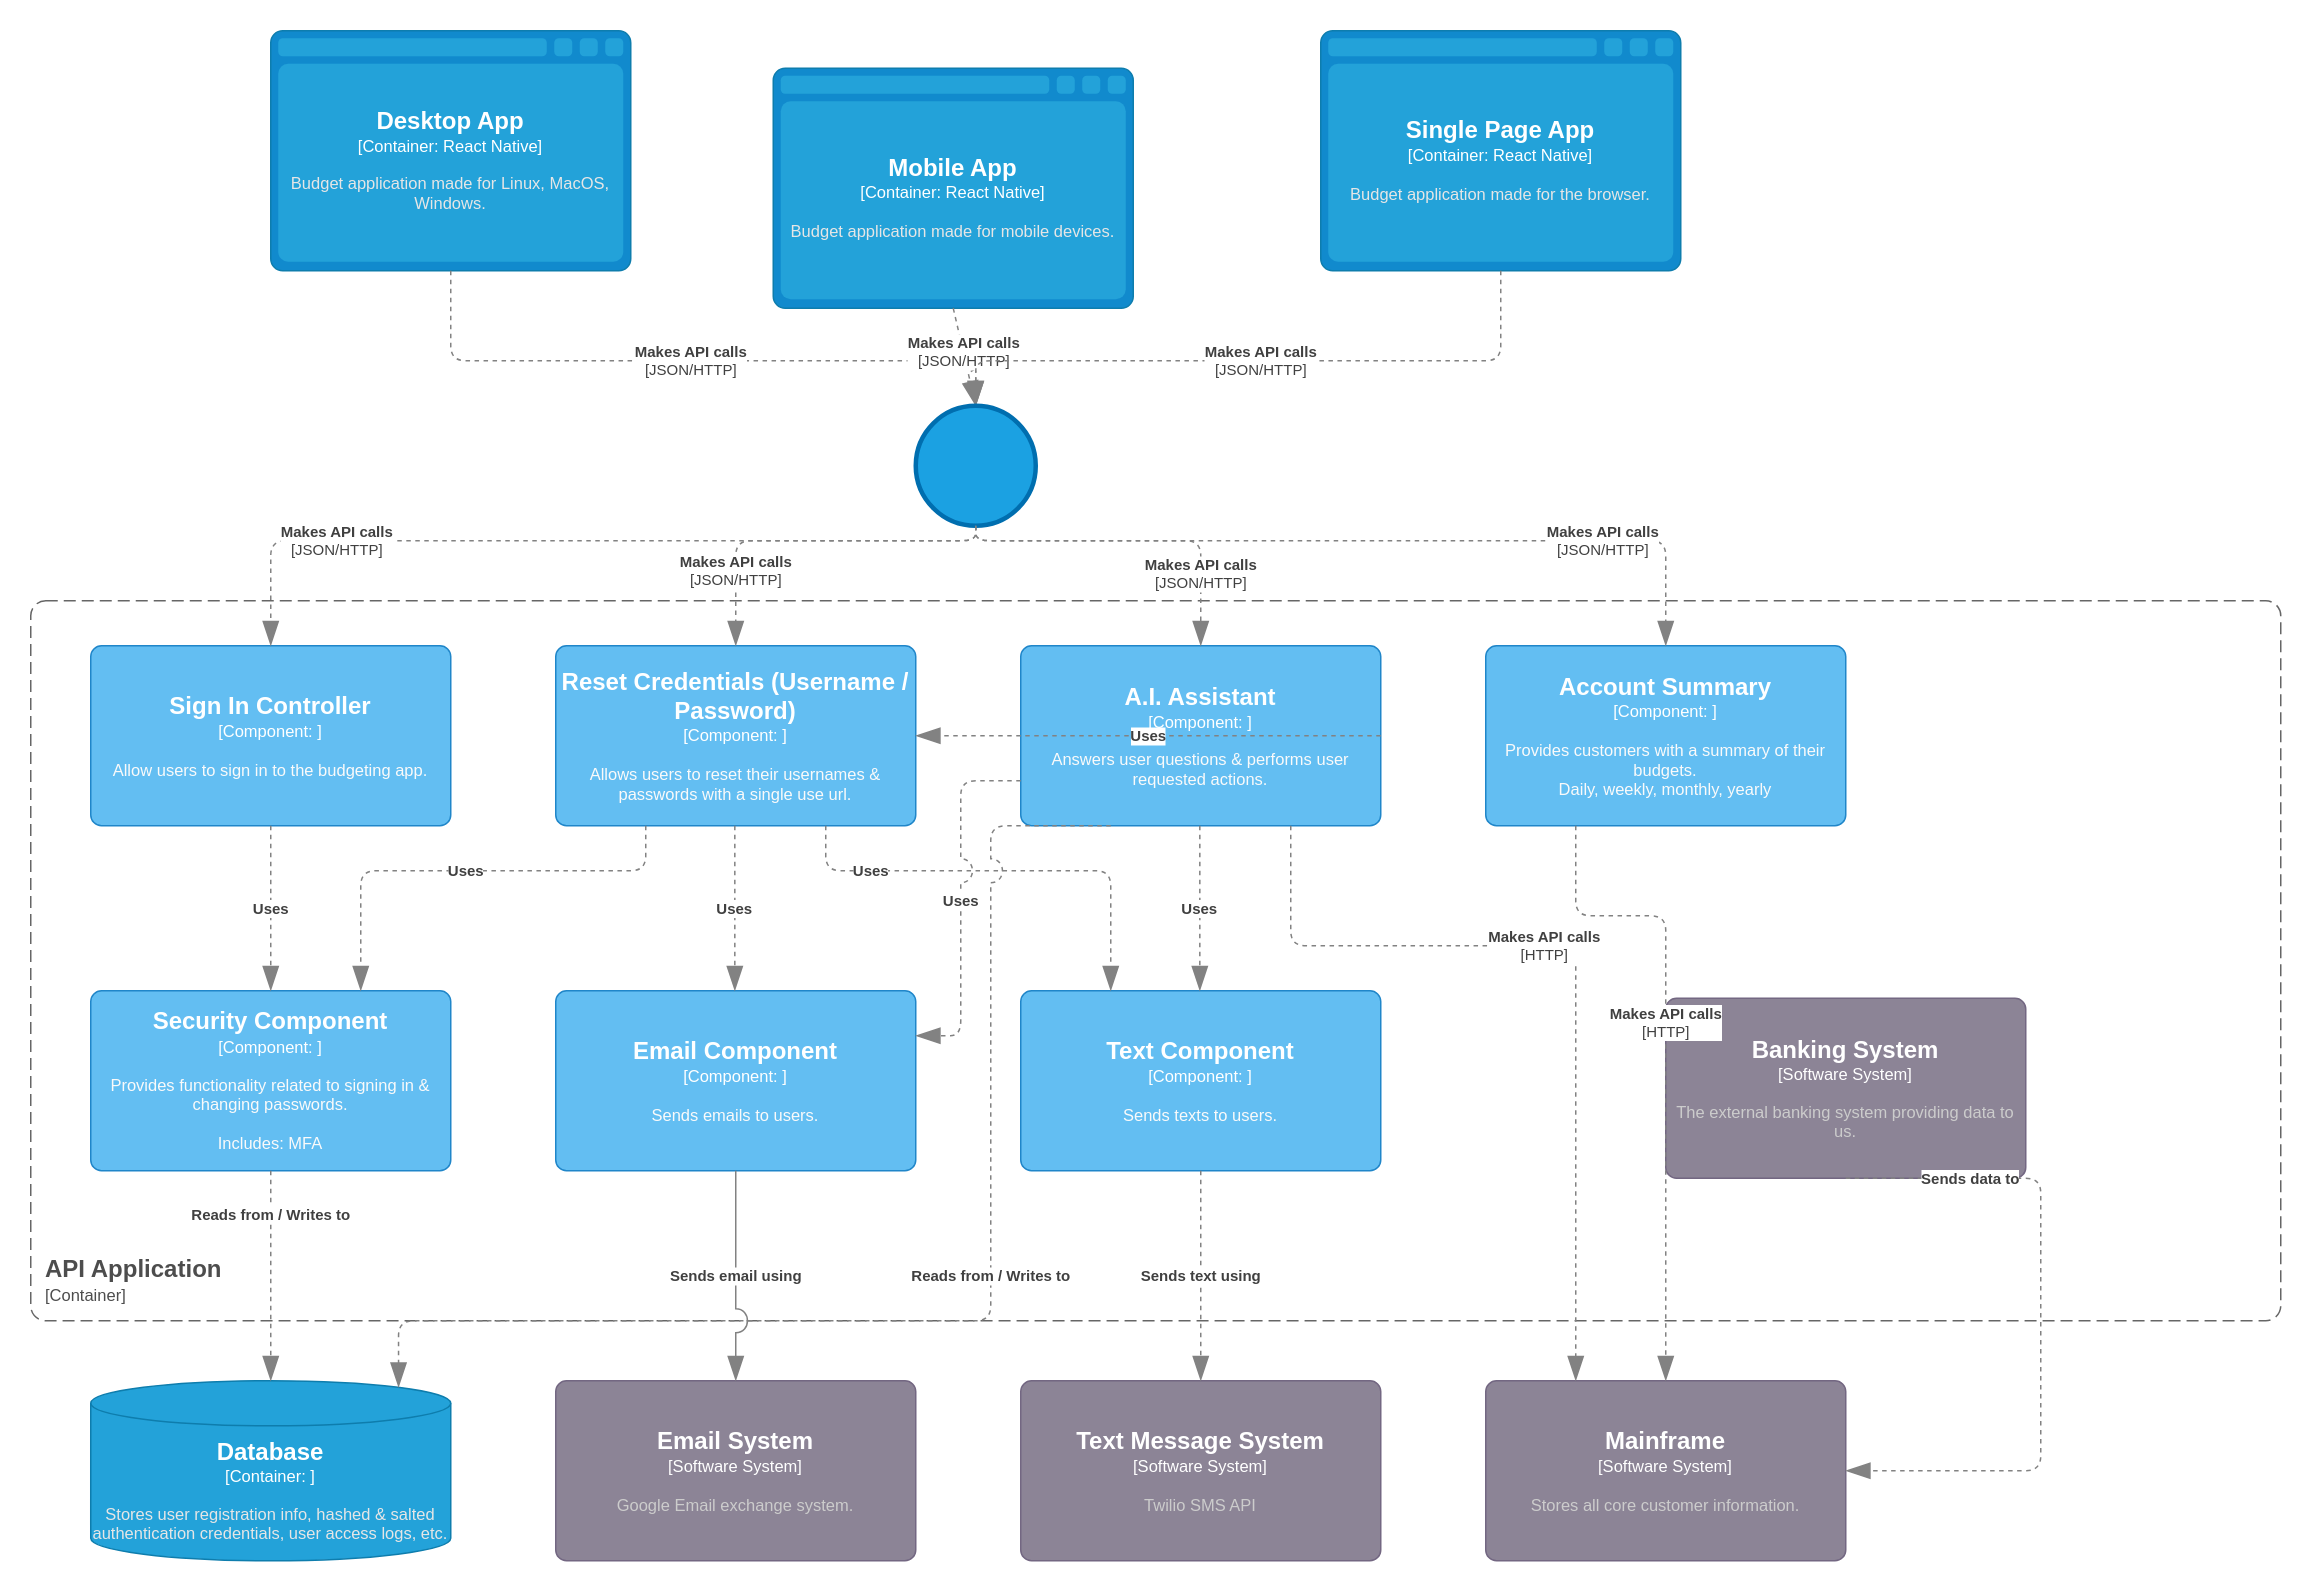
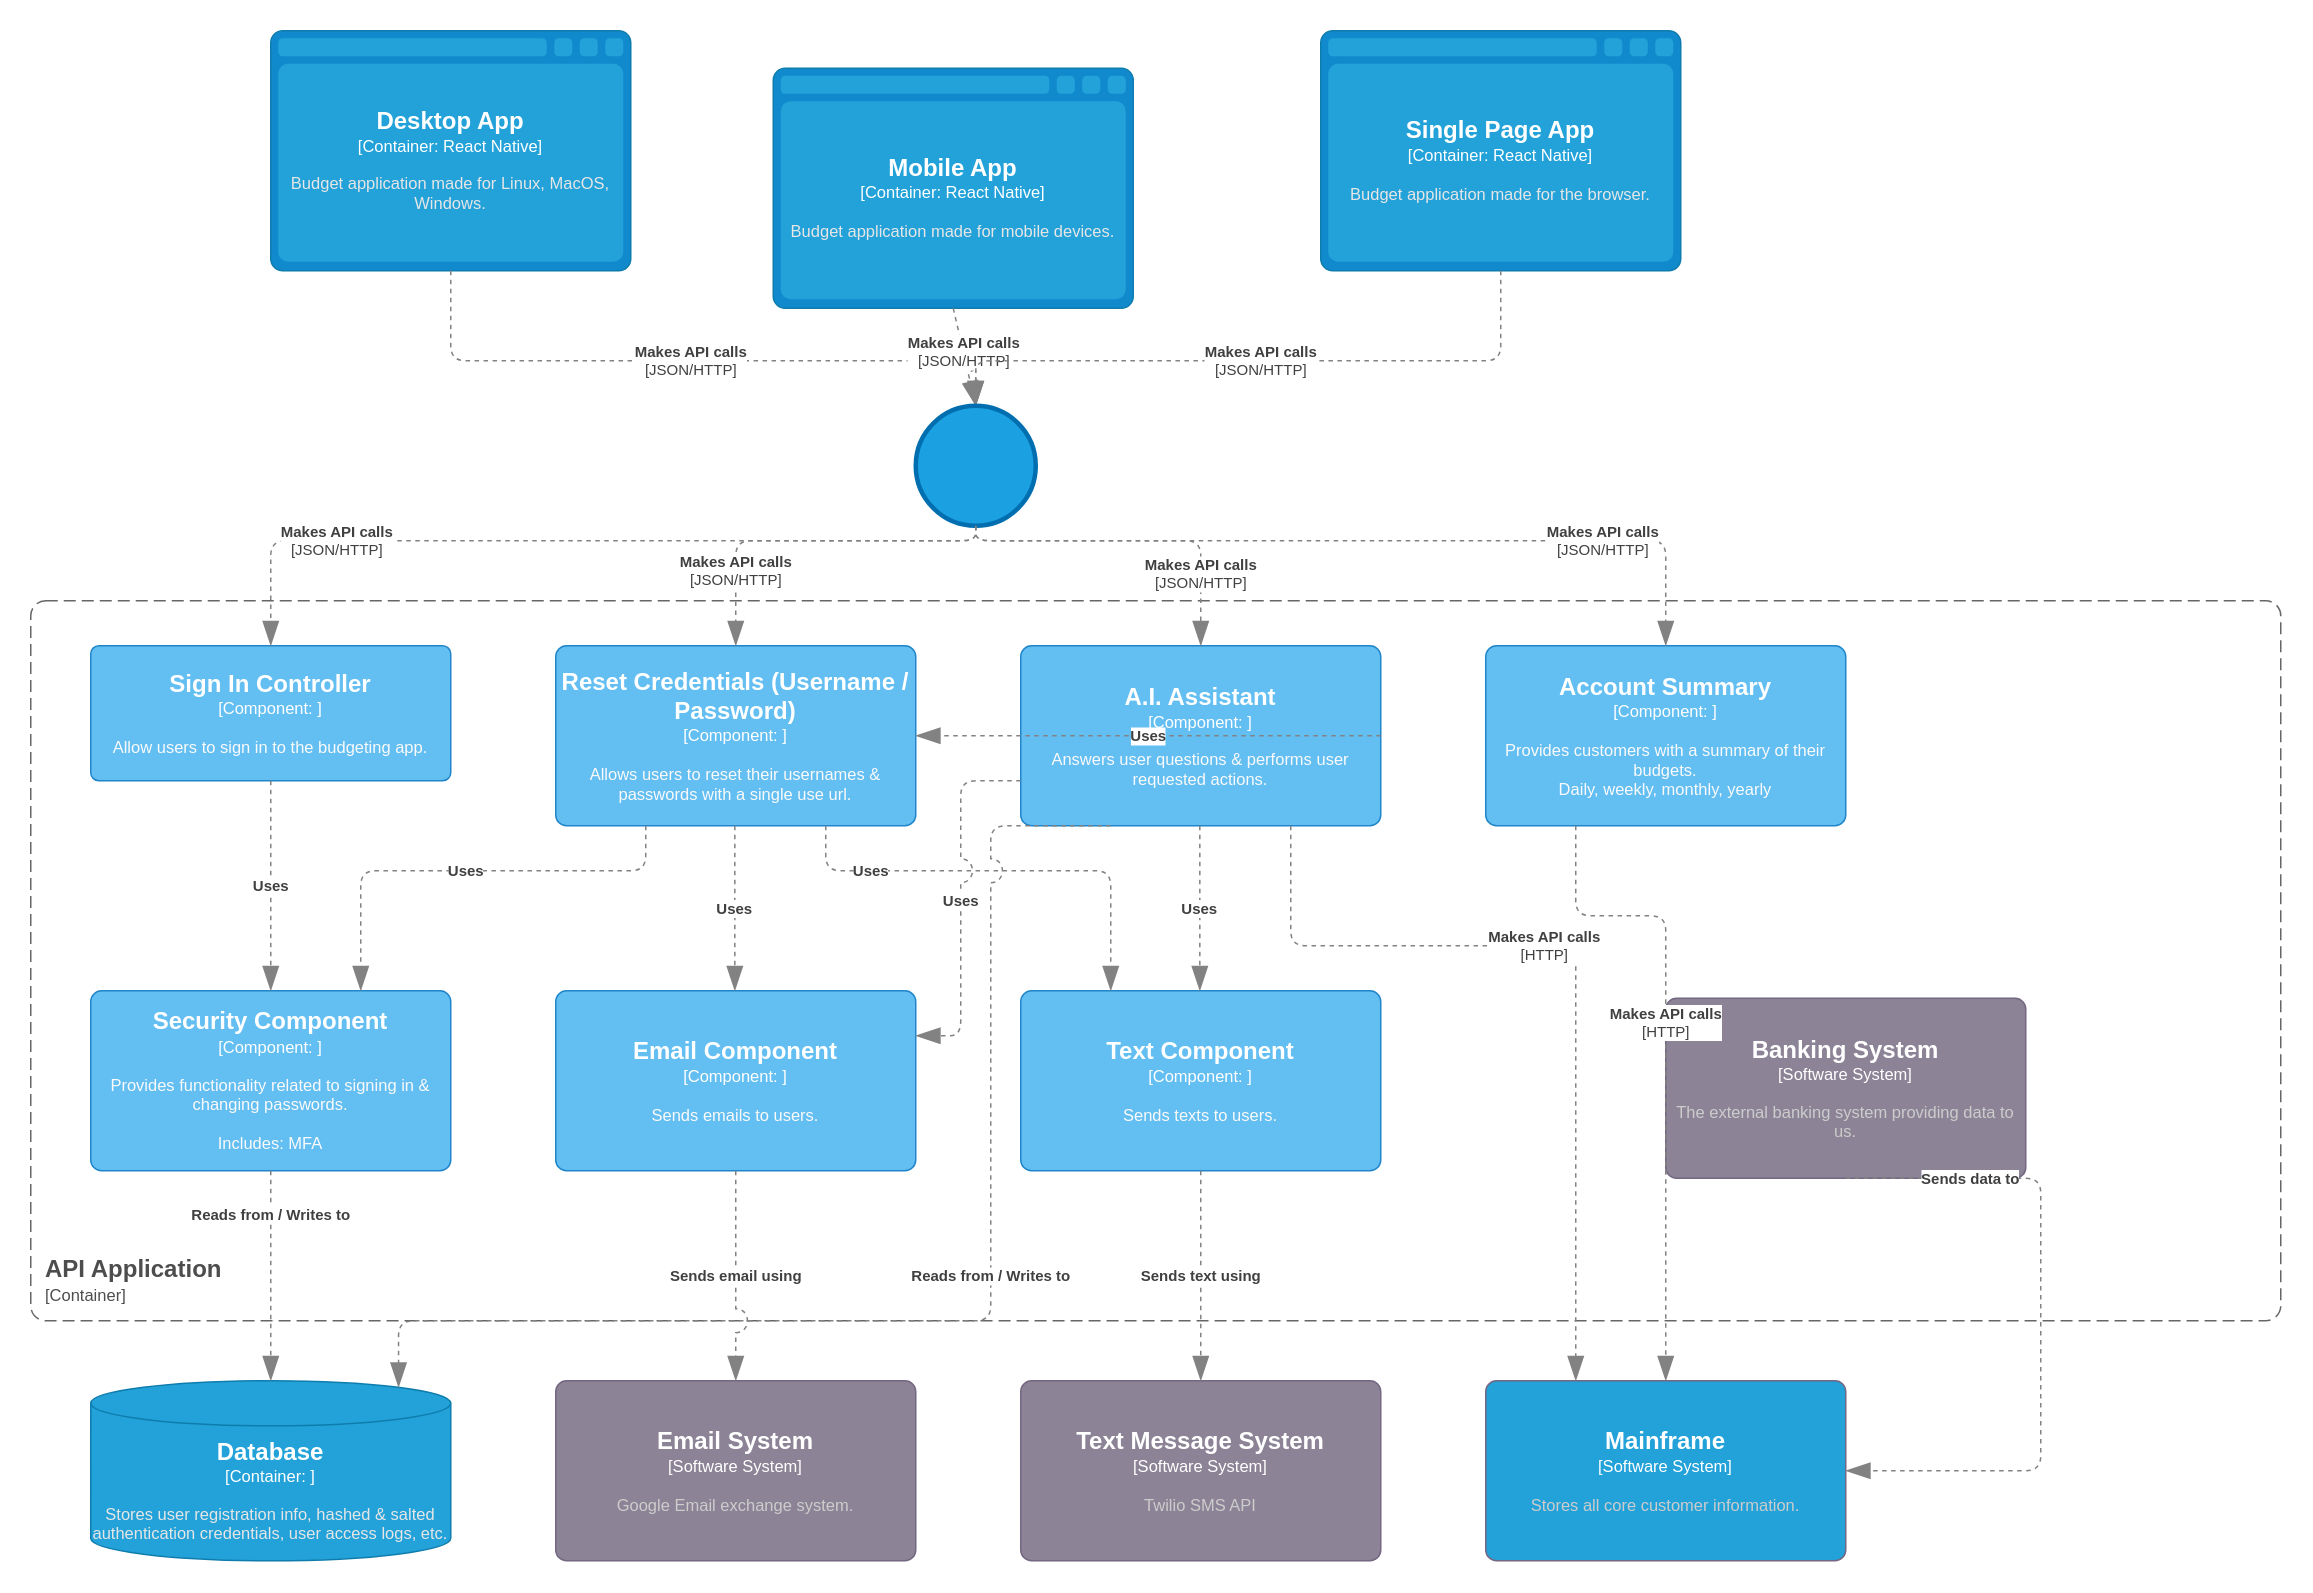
node "Sign In Controller [Component: ] Allow users to sign in to the budgeting app.": size 360x180 -> 360x135
edge "Email Component [Component: ] Sends emails to users." -> "Email System [Software System] Google Email exchange system.": style solid -> dashed
node "Mainframe [Software System] Stores all core customer information.": fillcolor #8c8496 -> #23a2d9
